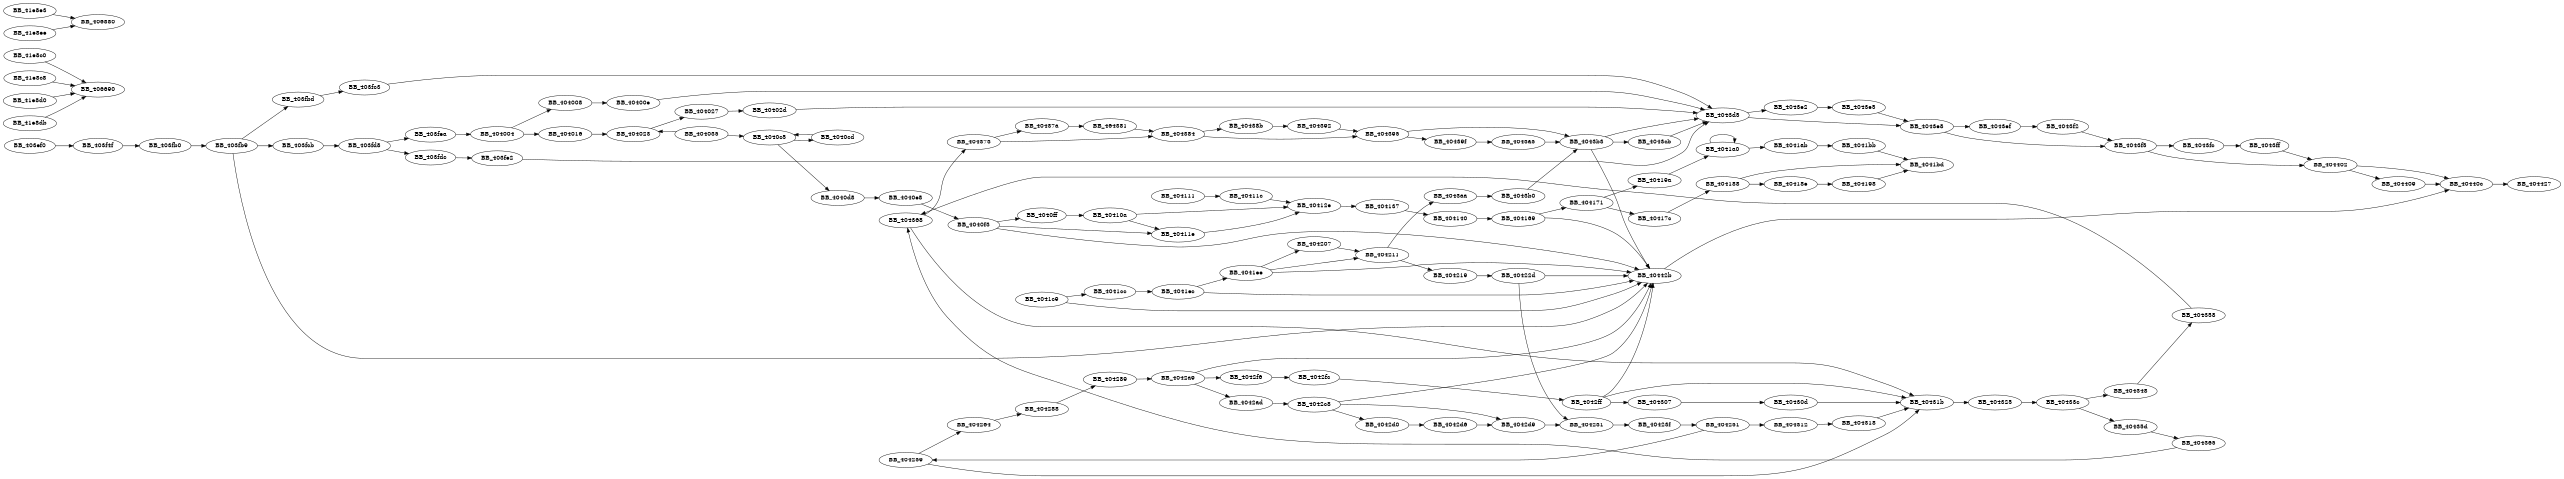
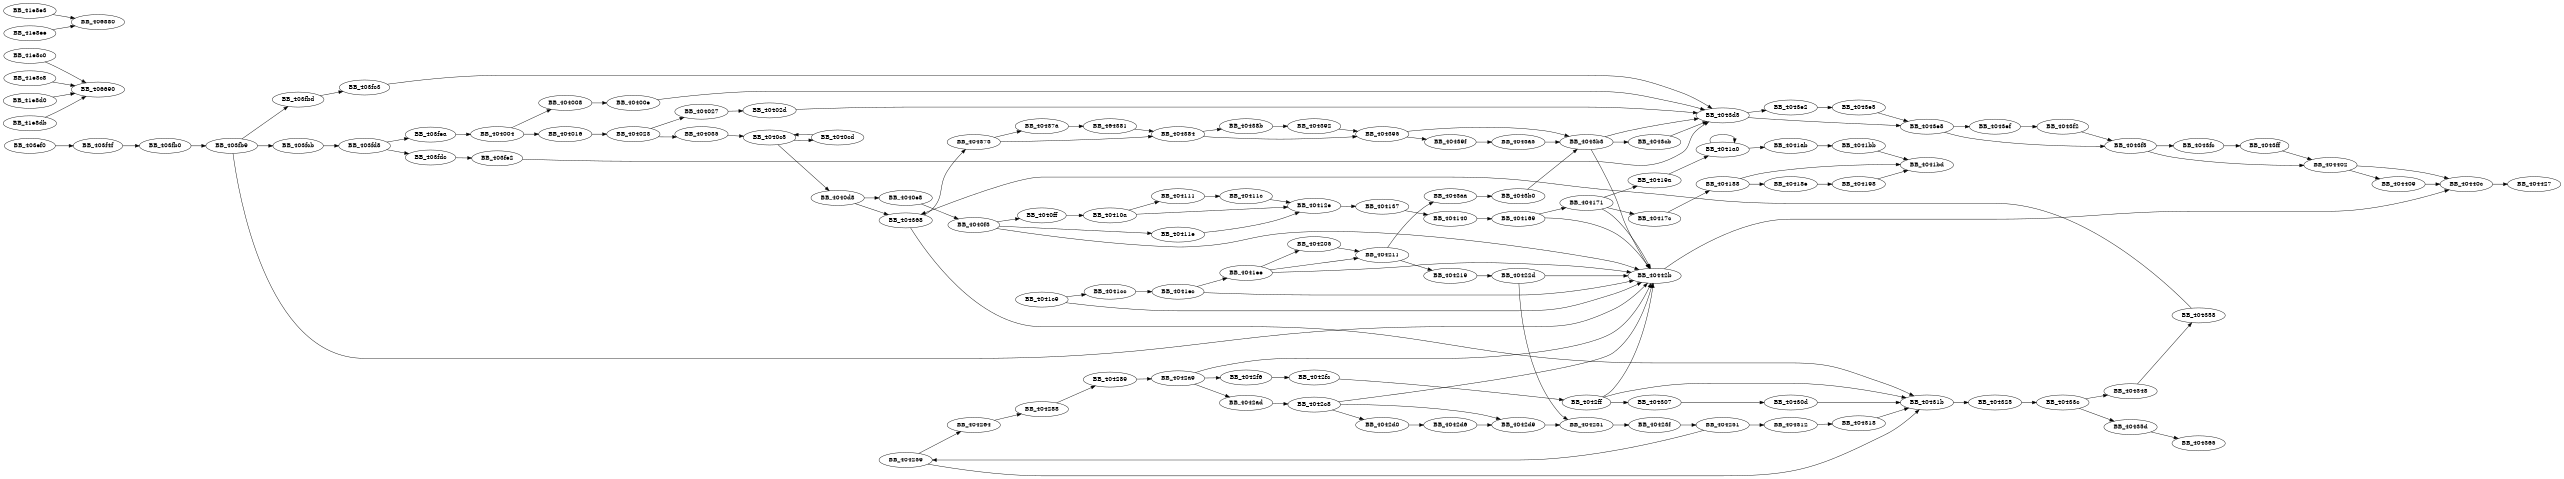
edge "BB_404035" -> "BB_404023": reversed
edge "BB_40410a" -> "BB_40411e": now "BB_40410a" -> "BB_404111"
edge "BB_404171" -> "BB_40442b": added
node "BB_404207": label "BB_404207" -> "BB_404205"
edge "BB_404365" -> "BB_404368": now "BB_4040d8" -> "BB_404368"
